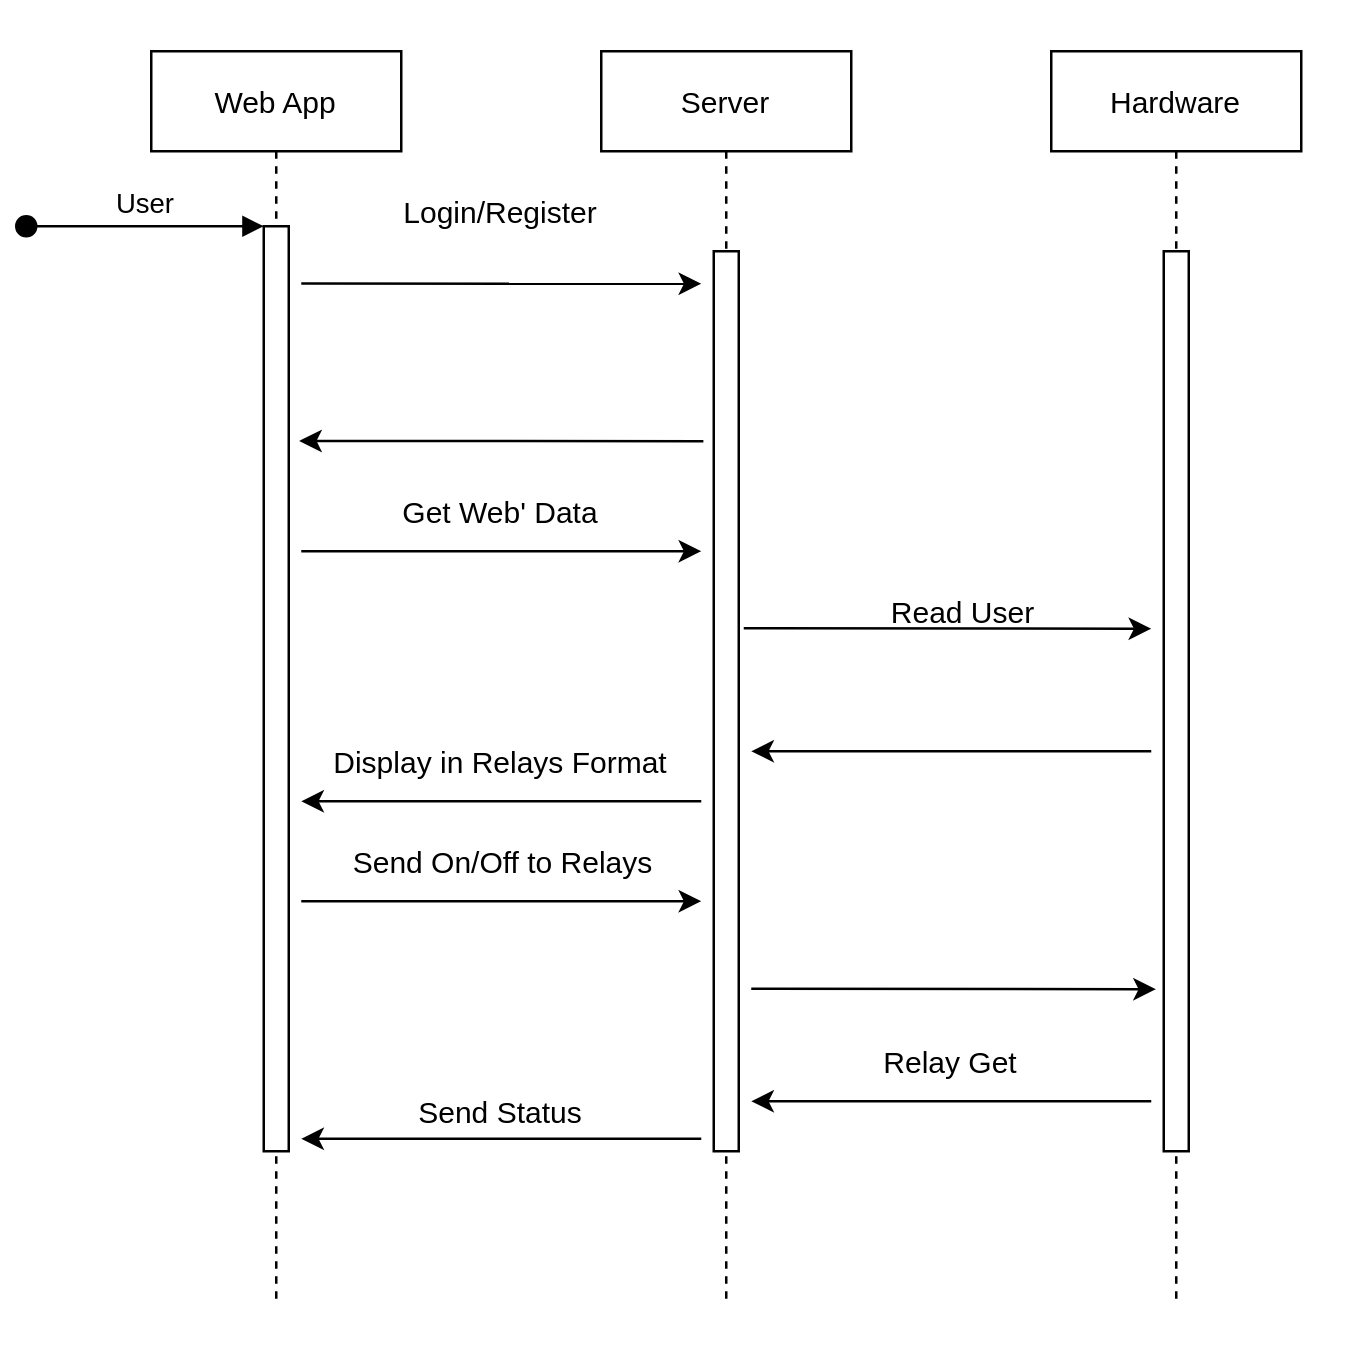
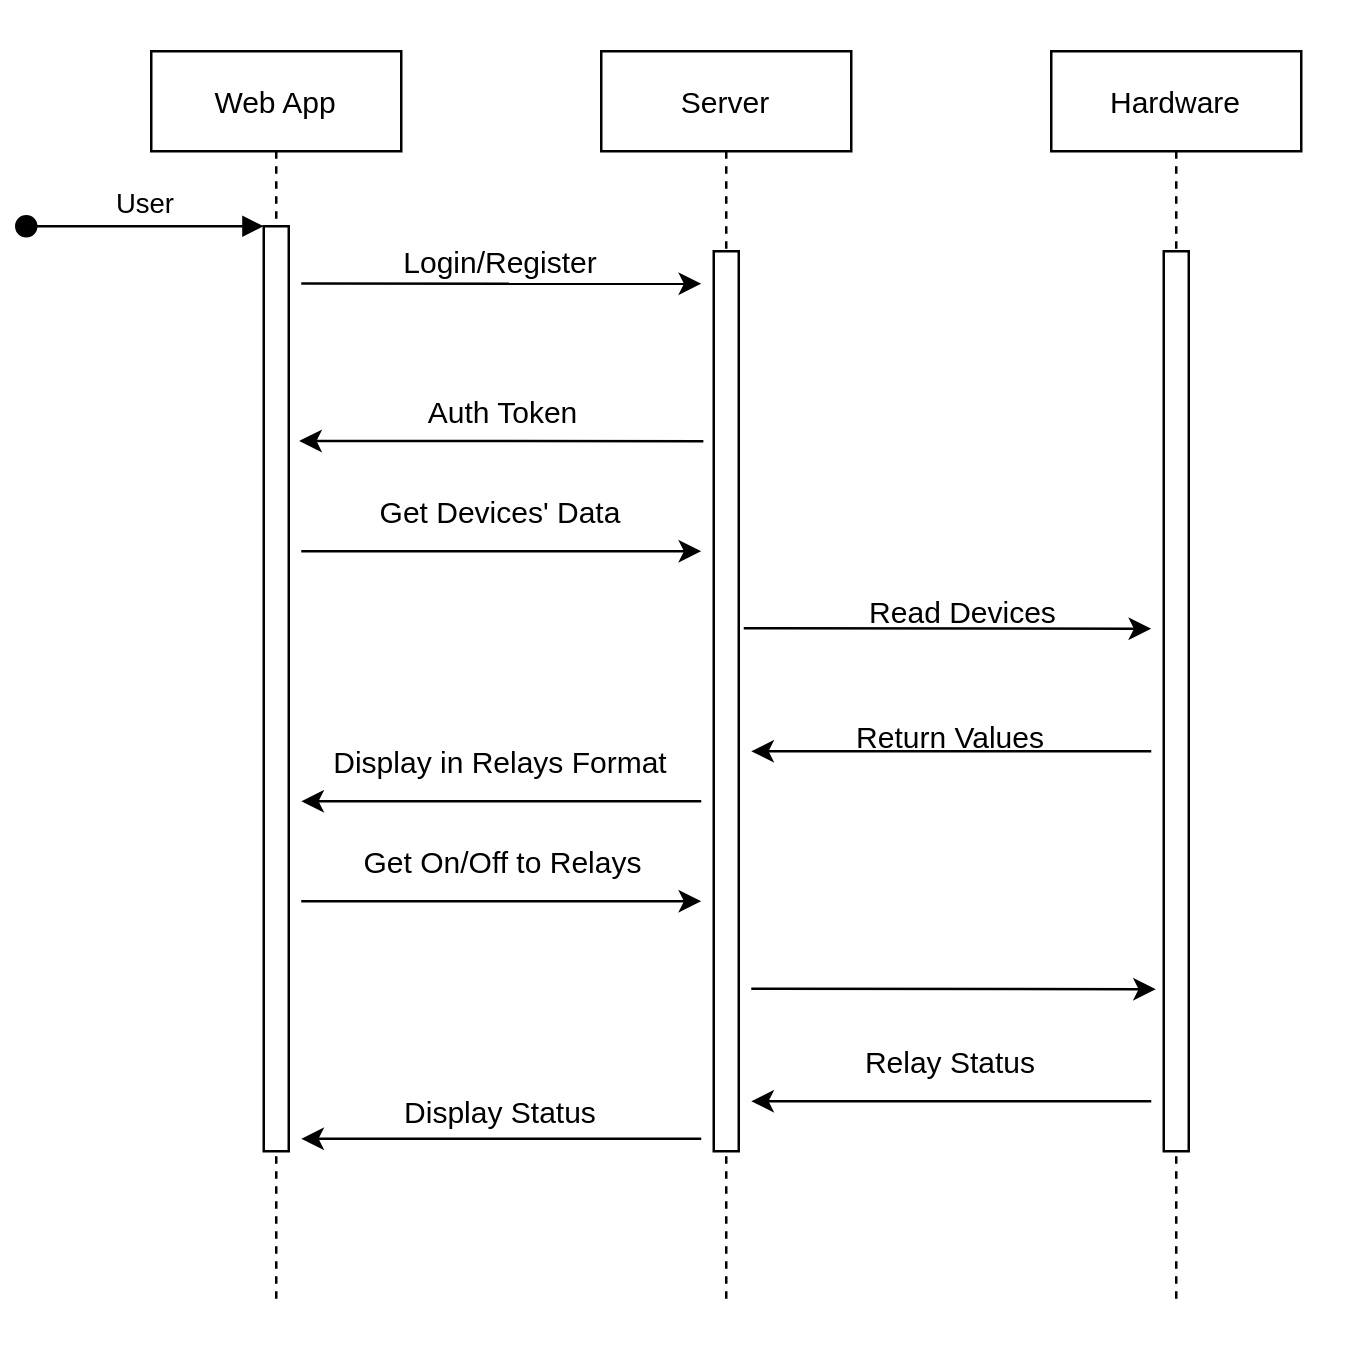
node "Login/Register": moved (501, 214) -> (501, 264)
node "Auth Token": added
node "Get Web' Data": label "Get Web' Data" -> "Get Devices' Data"
node "Read User": label "Read User" -> "Read Devices"
node "Return Values": added
node "Send On/Off to Relays": label "Send On/Off to Relays" -> "Get On/Off to Relays"
node "Relay Get": label "Relay Get" -> "Relay Status"
node "Send Status": label "Send Status" -> "Display Status"
